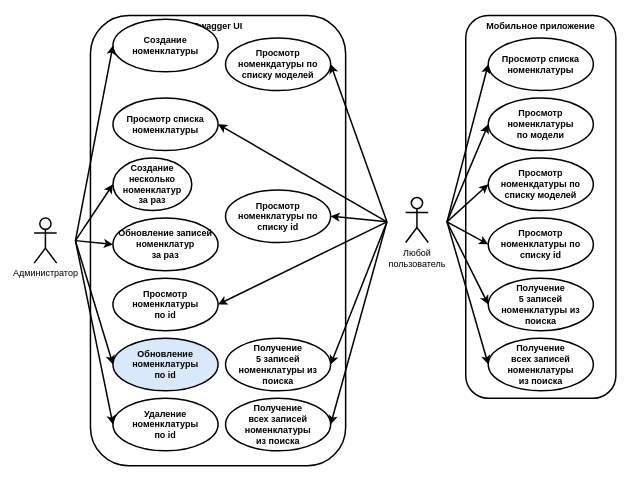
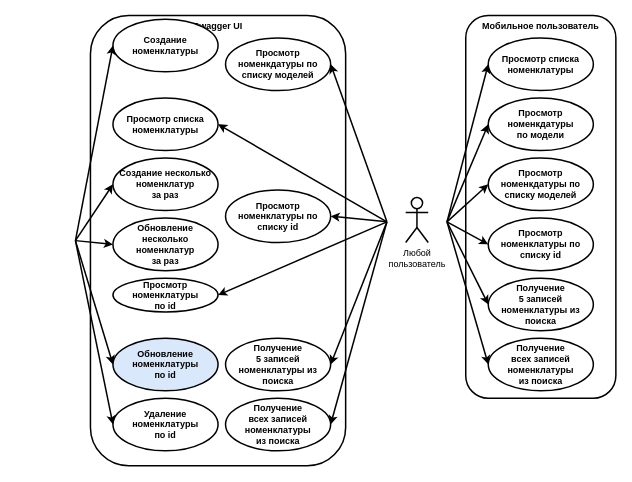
node "Мобильное приложение": label "Мобильное приложение" -> "Мобильное пользователь"
node "Просмотр номенклатуры по модели": label "Просмотр номенклатуры по модели" -> "Просмотр номенкдатуры по модели"
node "Создание несколько номенклатур за раз": size 79x53 -> 105x53
node "Администратор": removed
node "Обновление записей номенклатур за раз": label "Обновление записей номенклатур за раз" -> "Обновление несколько номенклатур за раз"
node "Просмотр номенклатуры по id": size 105x53 -> 105x34
